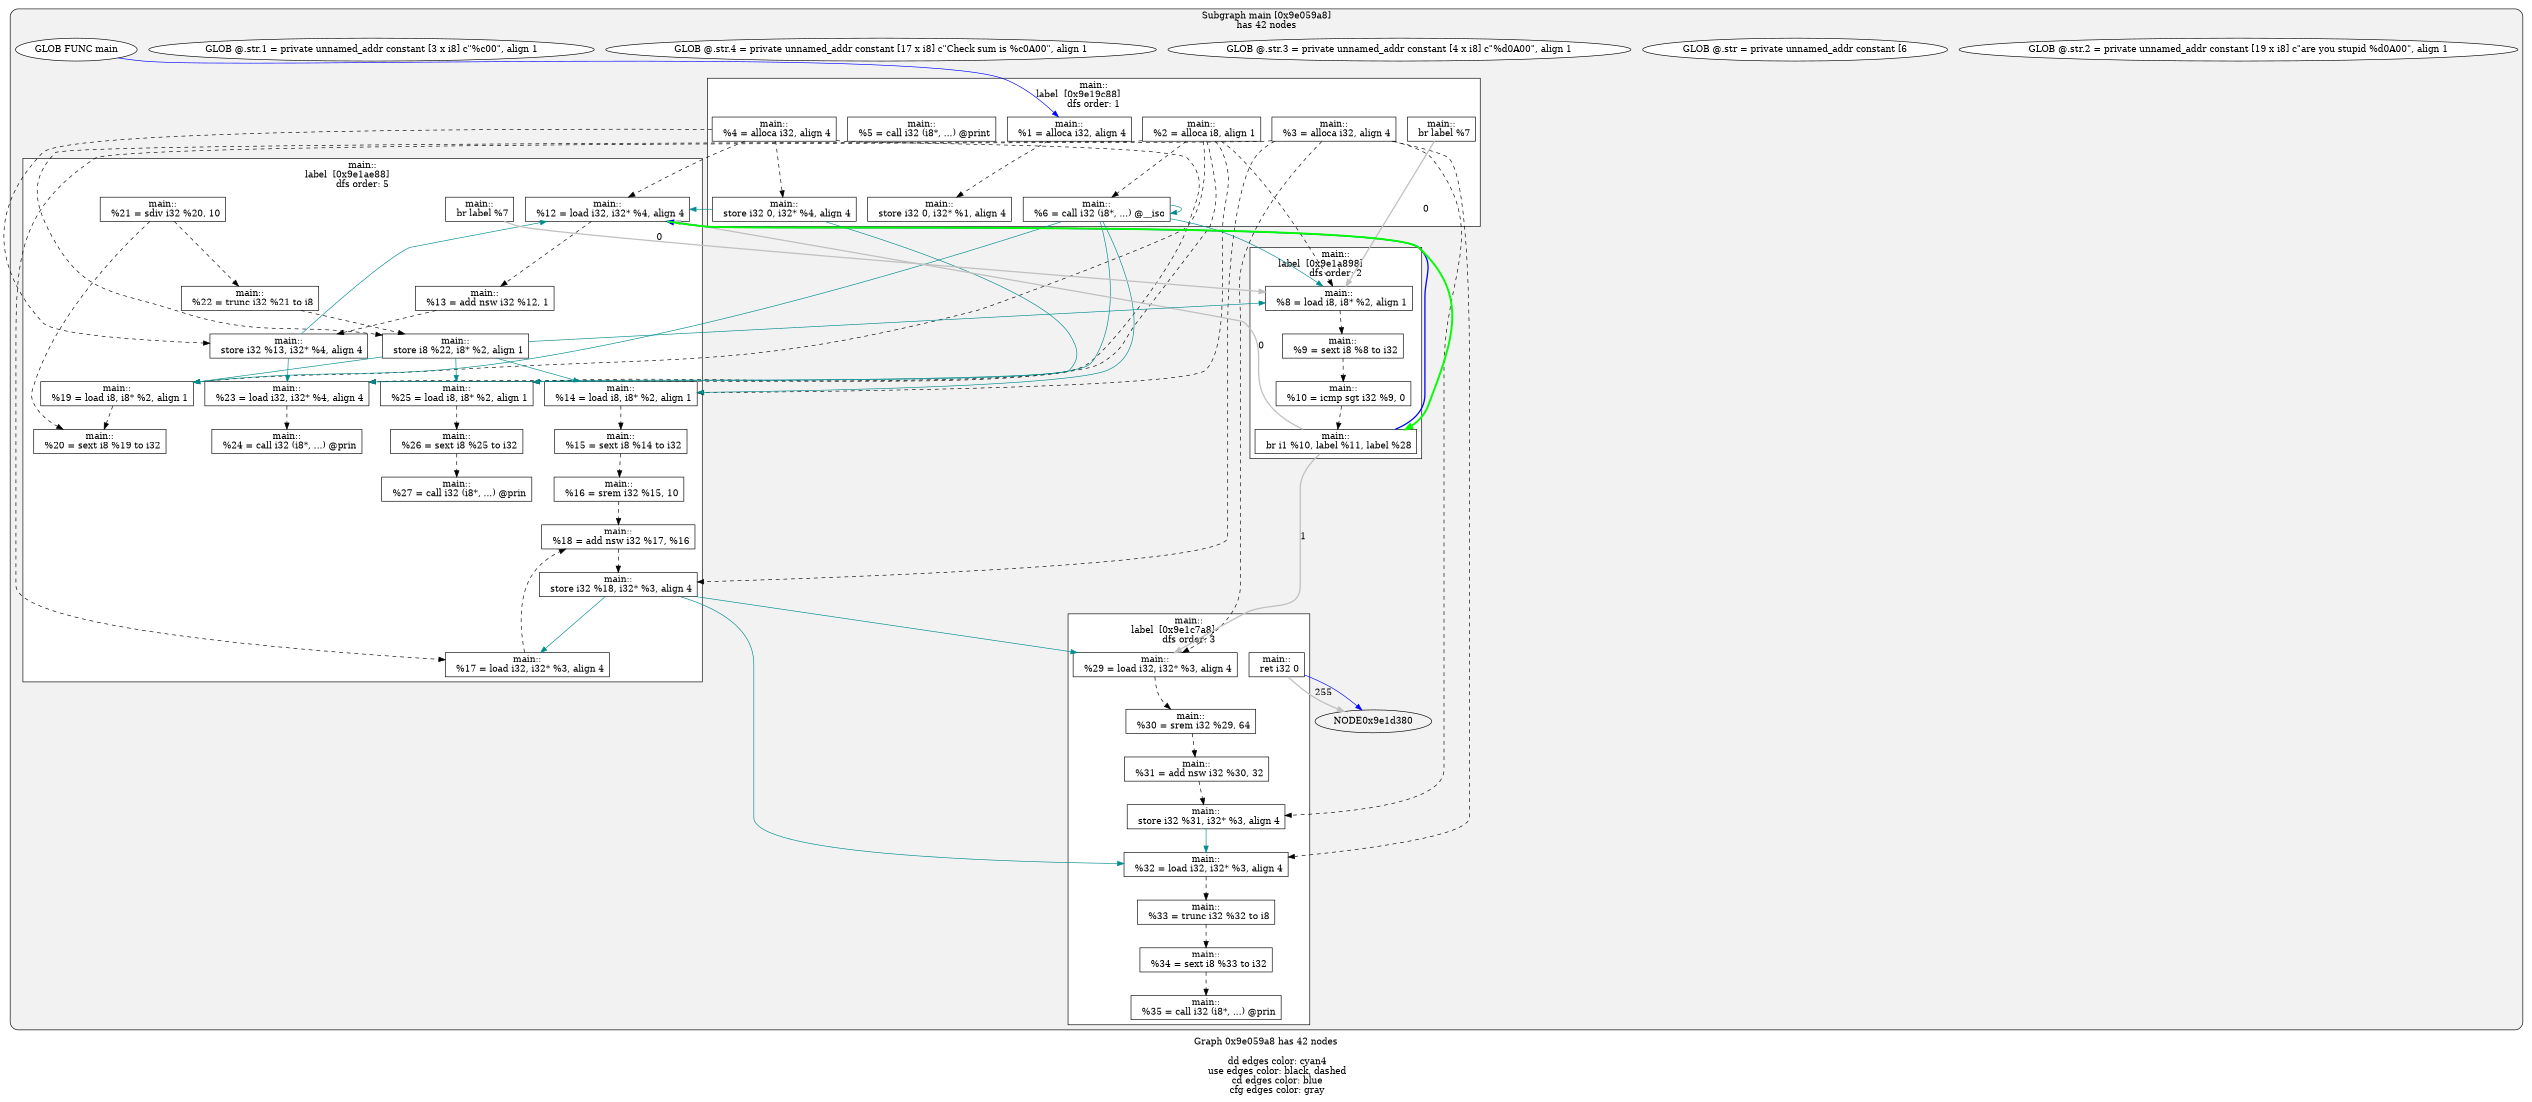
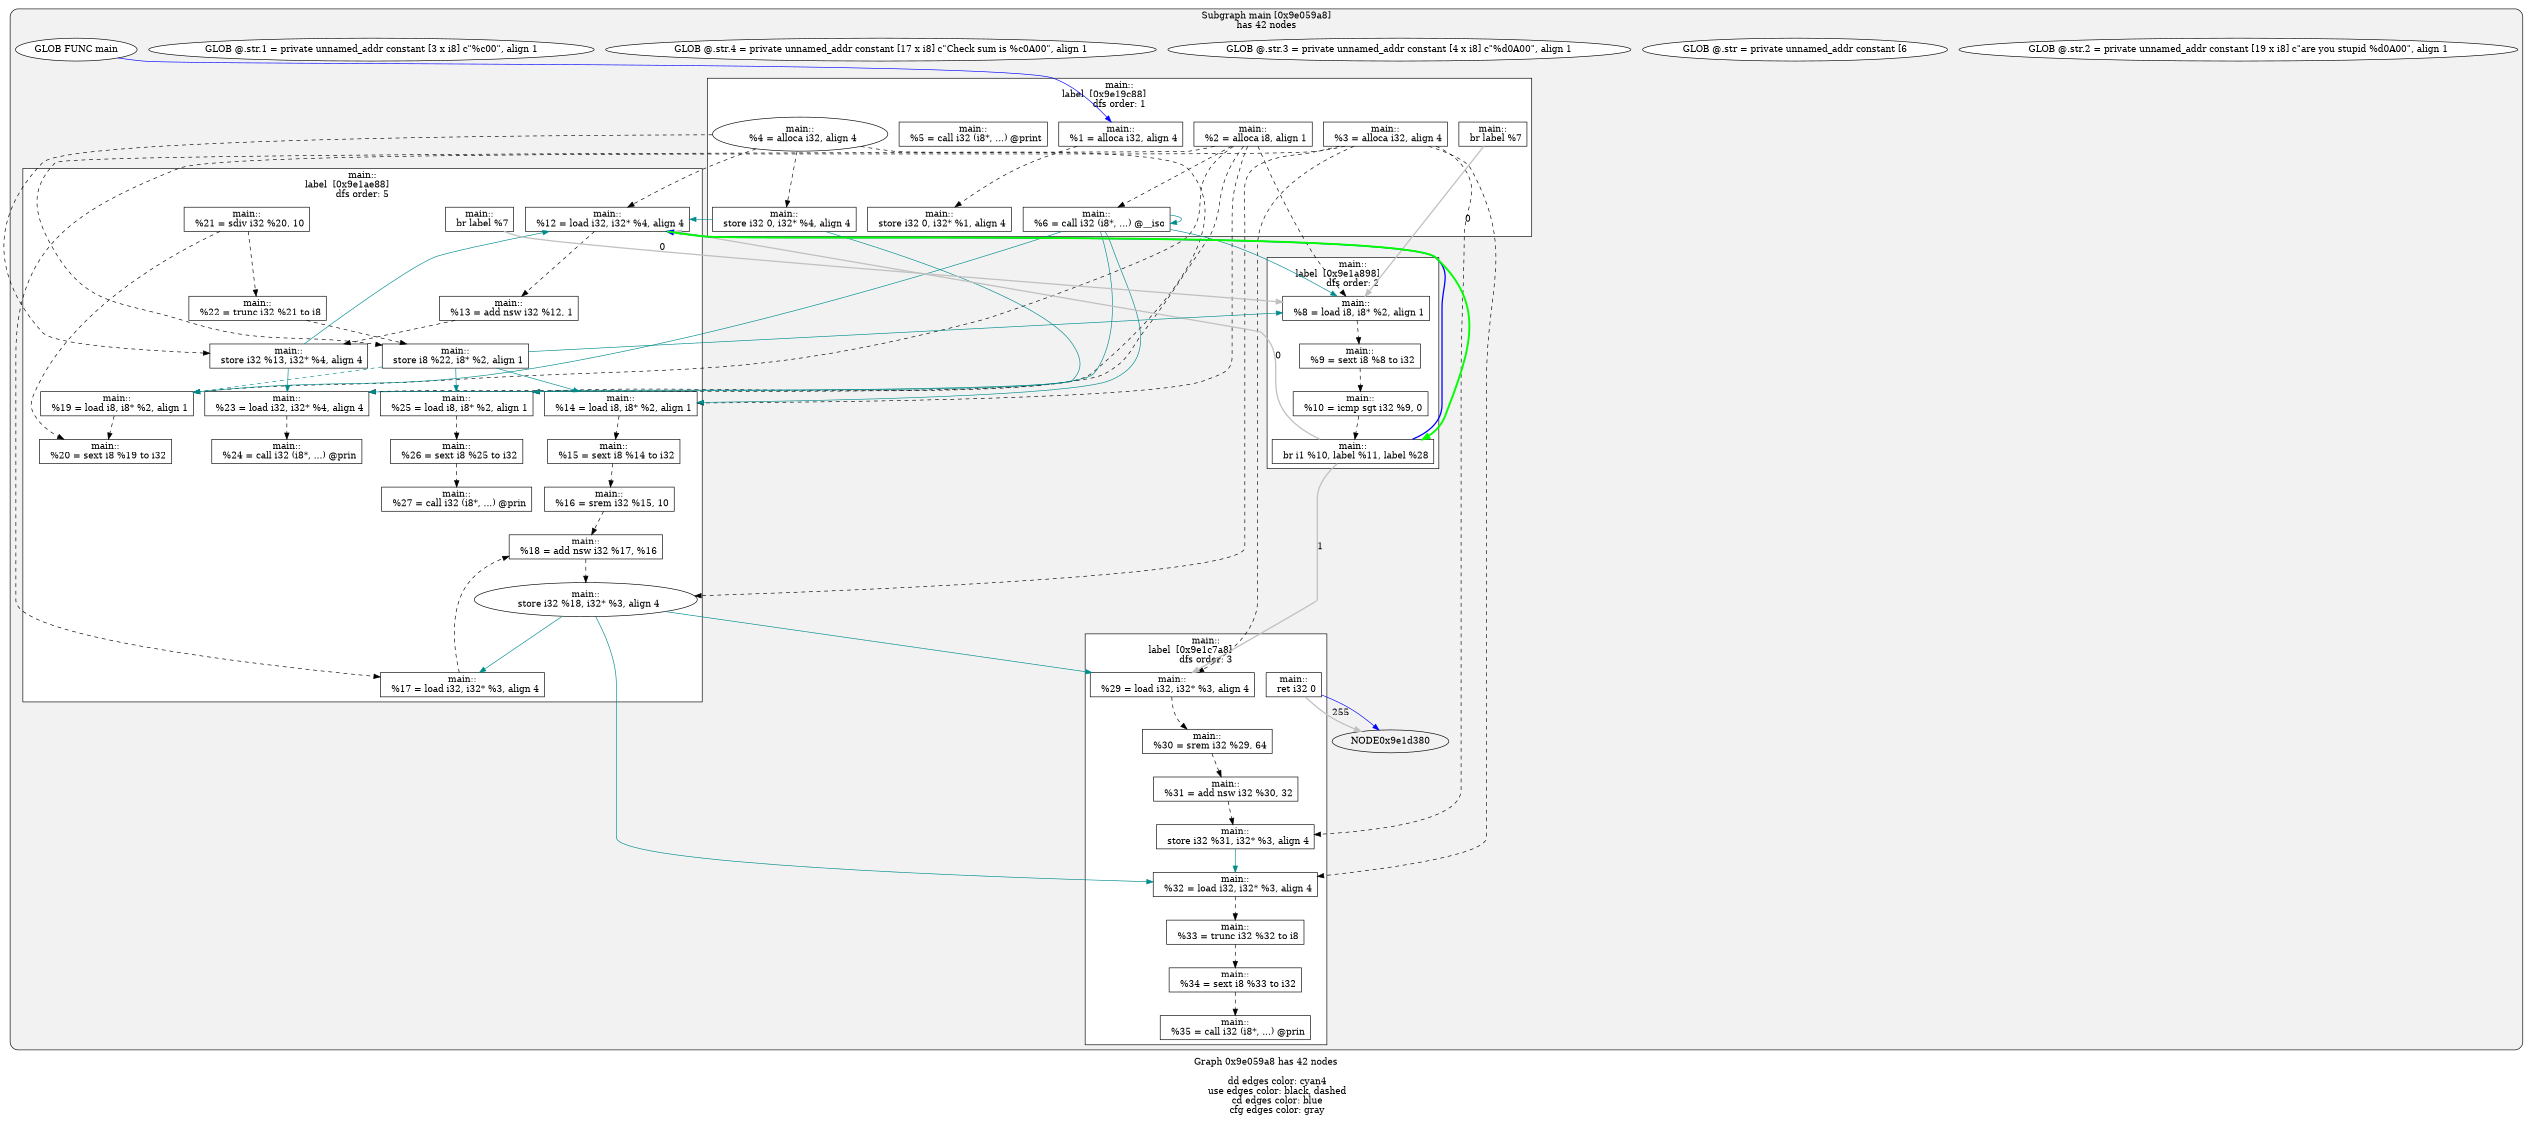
node "main:: %4 = alloca i32, align 4": shape box -> ellipse
edge "main:: store i8 %22, i8* %2, align 1" -> "main:: %19 = load i8, i8* %2, align 1": style solid -> dashed
node "main:: store i32 %18, i32* %3, align 4": shape box -> ellipse
